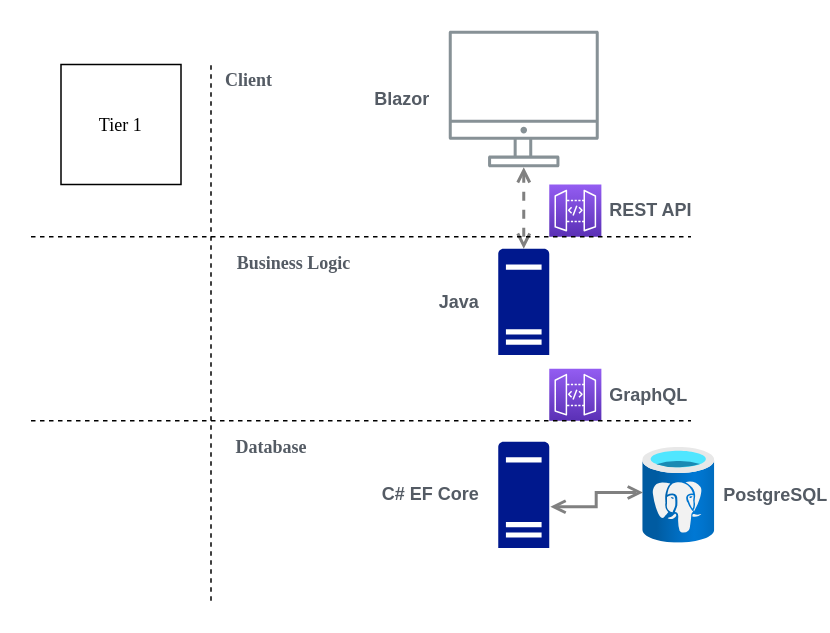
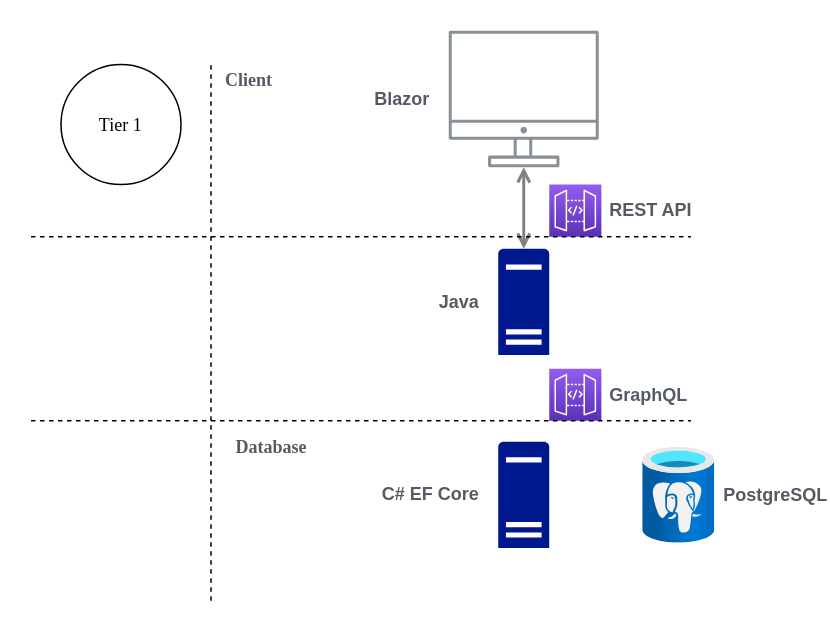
node "Tier 1": shape rectangle -> ellipse
edge "Blazor" -- "Java": style dashed -> solid
node "Business Logic": removed
edge "C# EF Core" -- "PostgreSQL": removed
